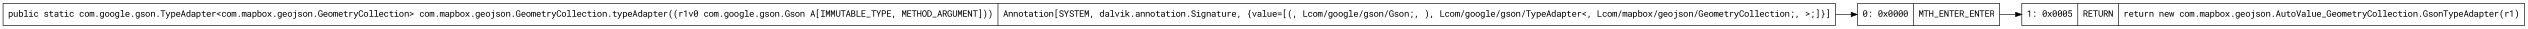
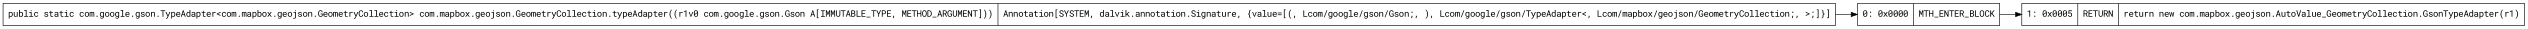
node "0: 0x0000": text "MTH_ENTER_ENTER" -> "MTH_ENTER_BLOCK"
